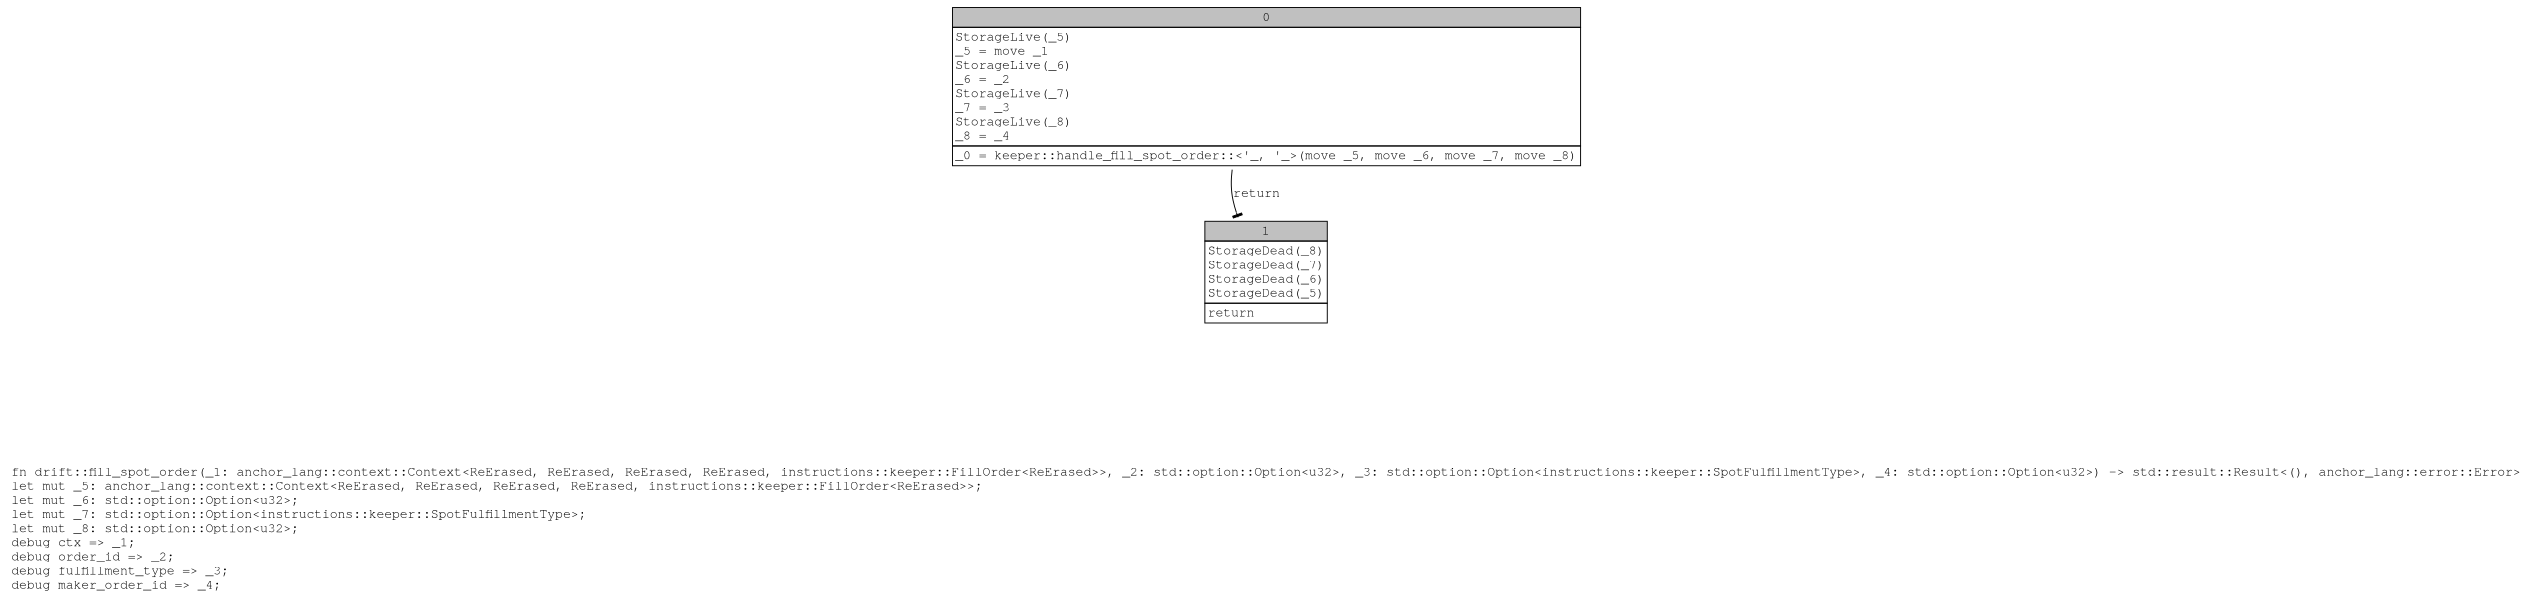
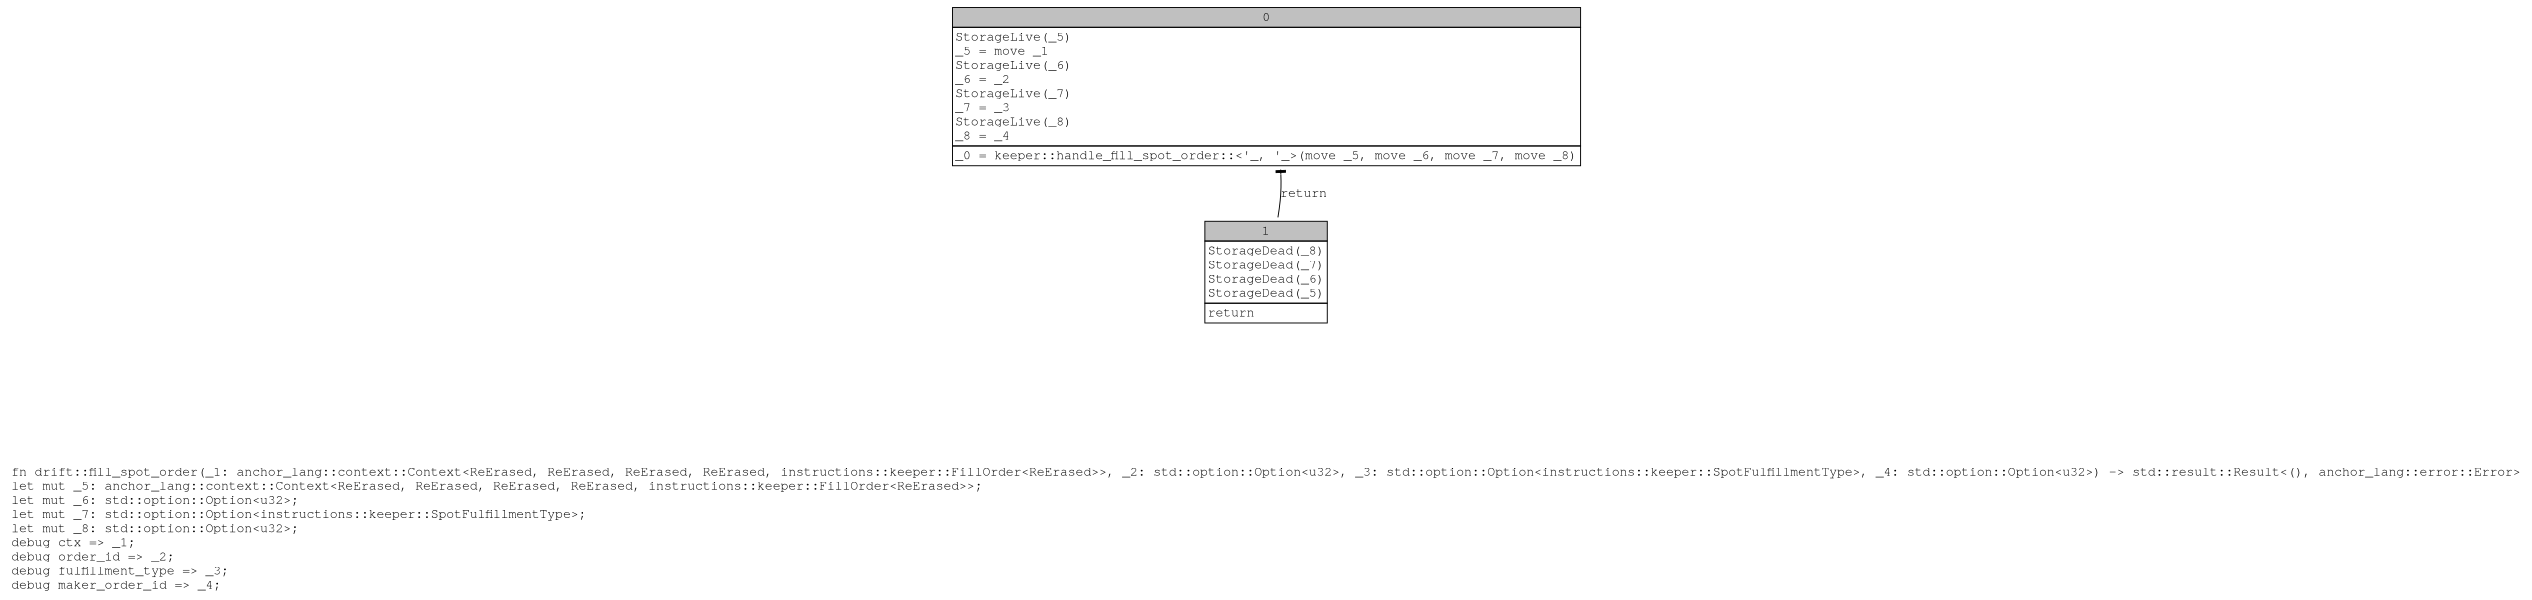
edge "0" -> "1": reversed
